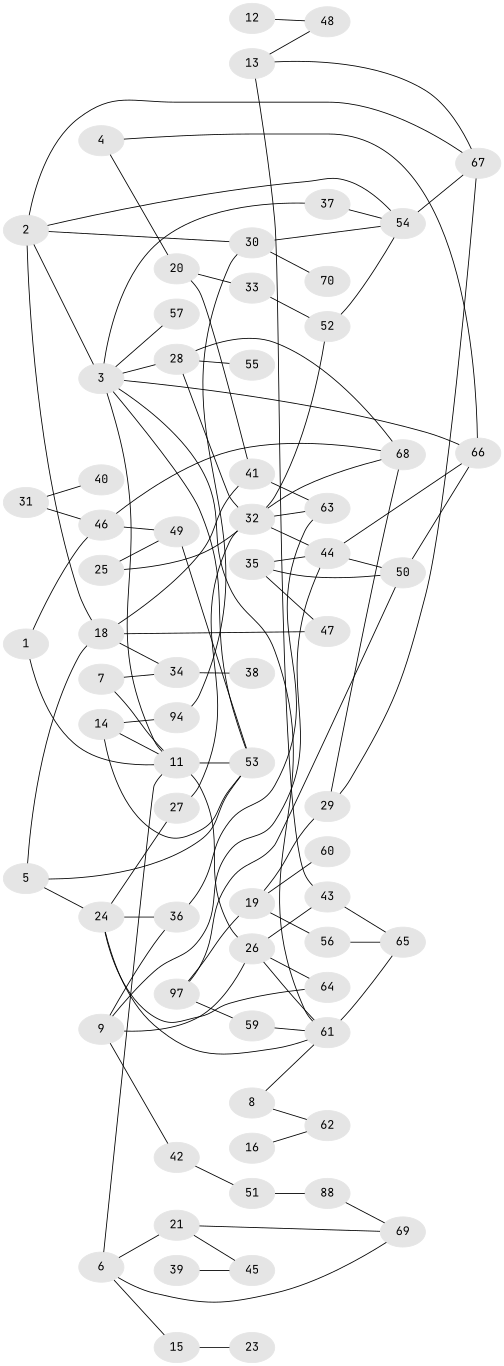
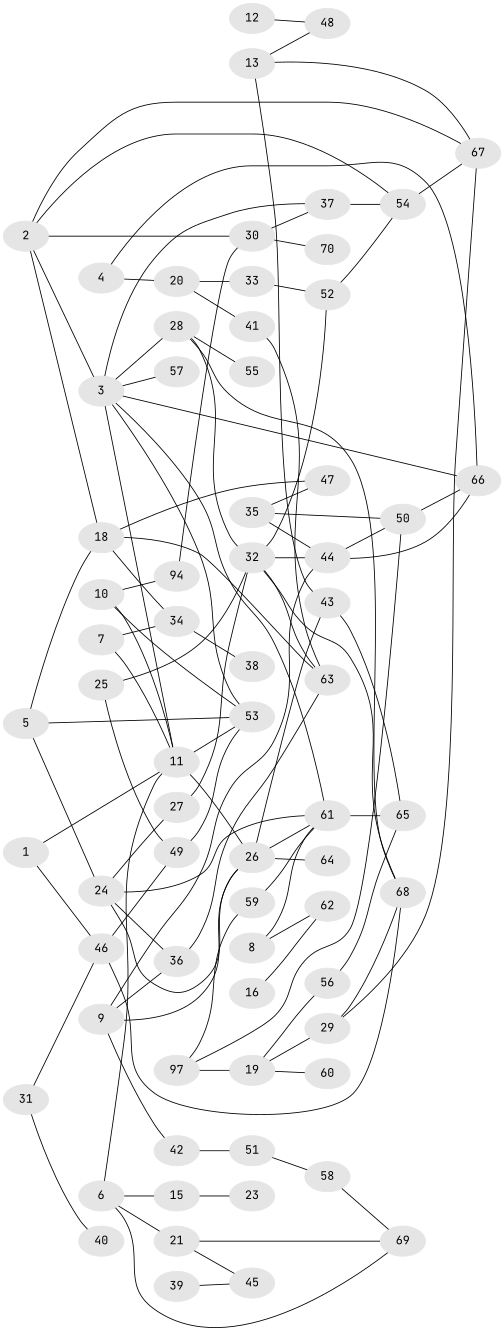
edge "54" -- "30": now "37" -- "30"
edge "41" -- "18": now "63" -- "18"
node "14": label "14" -> "10"
edge "24" -- "64": now "24" -- "26"
node "88": label "88" -> "58"
